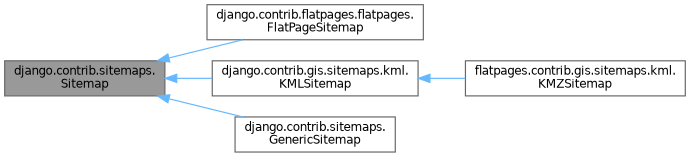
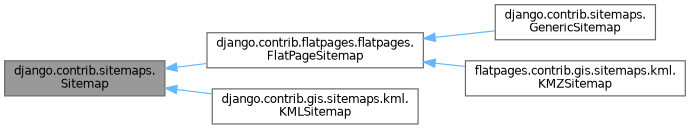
edge "flatpages.contrib.gis.sitemaps.kml. KMZSitemap" -> "django.contrib.gis.sitemaps.kml. KMLSitemap": now "flatpages.contrib.gis.sitemaps.kml. KMZSitemap" -> "django.contrib.flatpages.flatpages. FlatPageSitemap"
edge "django.contrib.sitemaps. GenericSitemap" -> "django.contrib.sitemaps. Sitemap": now "django.contrib.sitemaps. GenericSitemap" -> "django.contrib.flatpages.flatpages. FlatPageSitemap"
